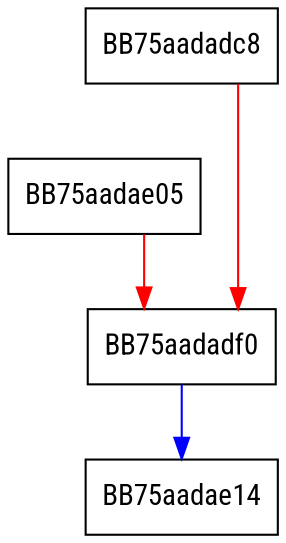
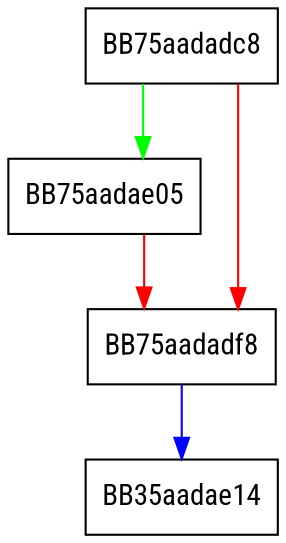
edge "BB75aadadc8" -> "BB75aadae05": added
node "BB75aadadf0": label "BB75aadadf0" -> "BB75aadadf8"
node "BB75aadae14": label "BB75aadae14" -> "BB35aadae14"
